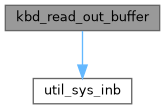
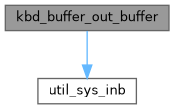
node "kbd_read_out_buffer": label "kbd_read_out_buffer" -> "kbd_buffer_out_buffer"
